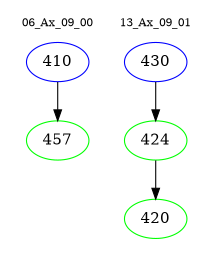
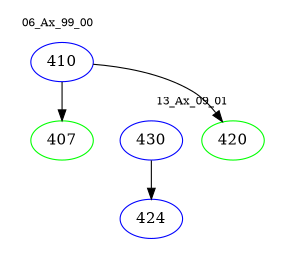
cluster "06_Ax_09_00": label "06_Ax_09_00" -> "06_Ax_99_00"
node "457": label "457" -> "407"
node "424": color green -> blue
edge "424" -> "420": now "410" -> "420"
